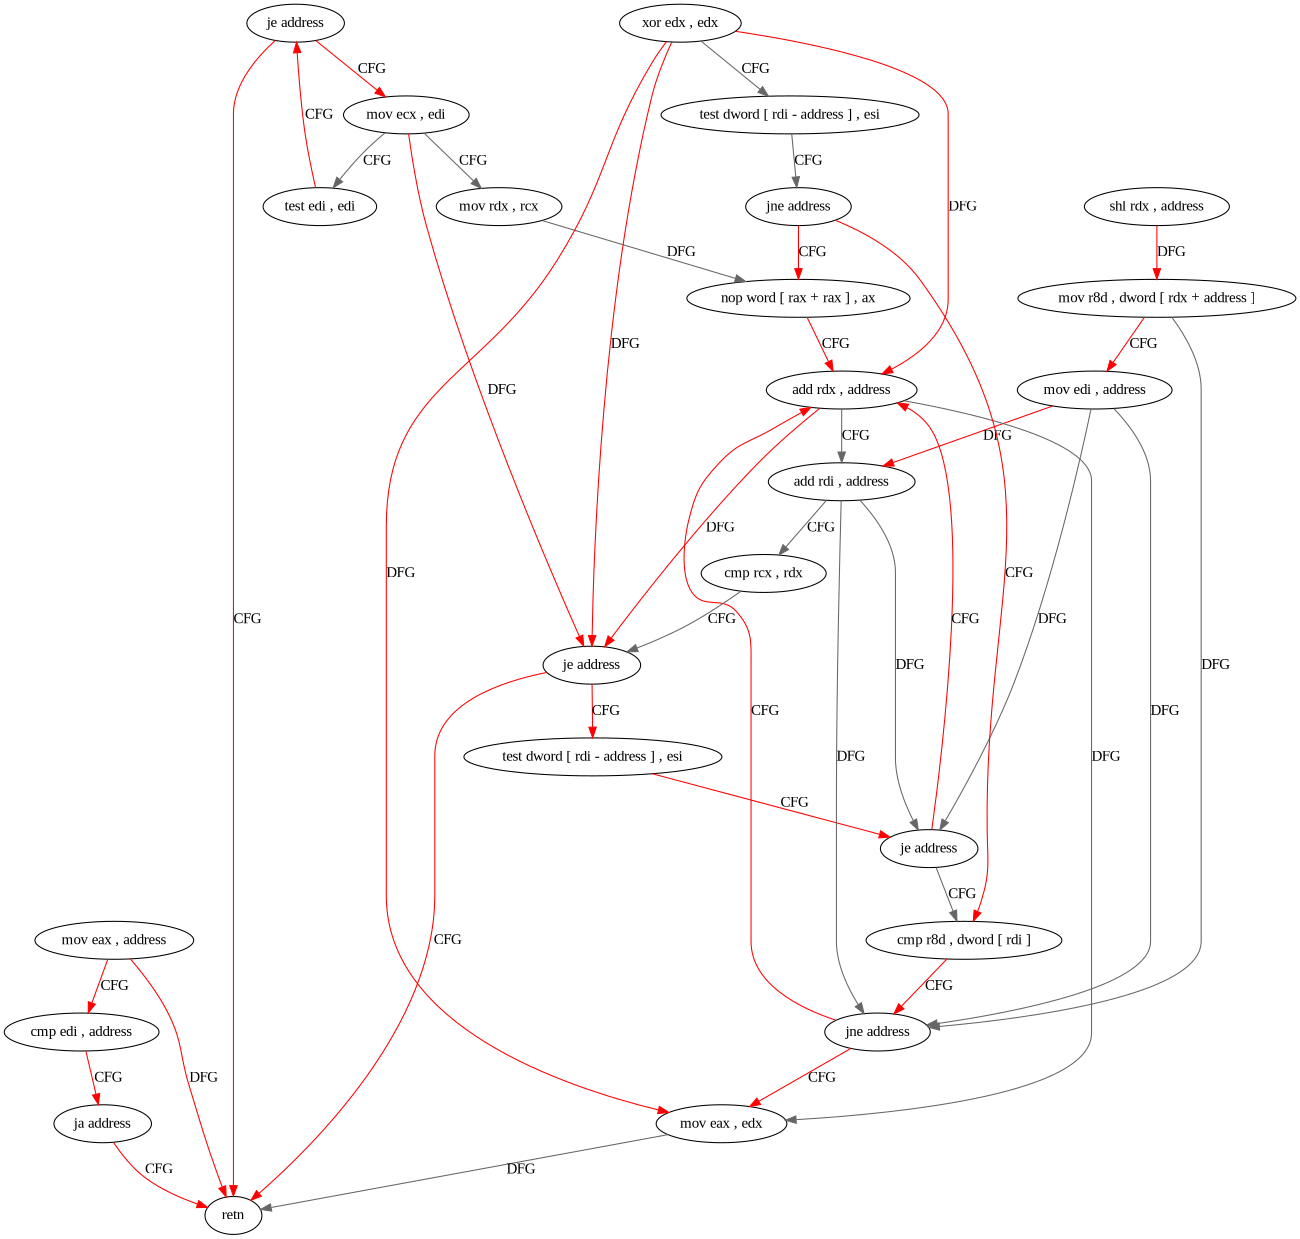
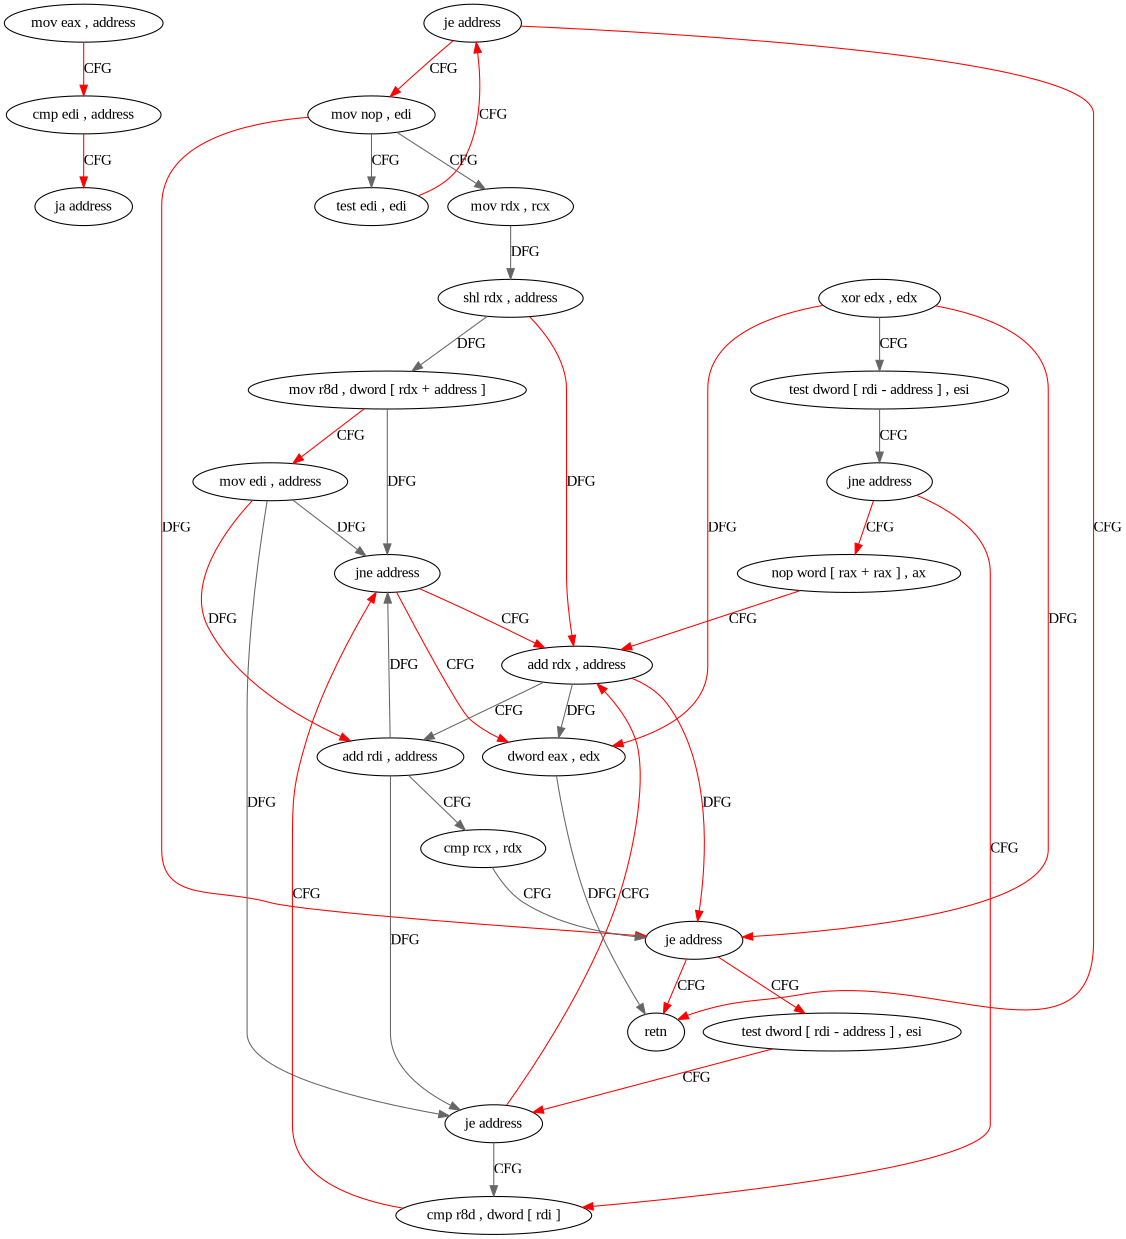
node "mov ecx , edi": label "mov ecx , edi" -> "mov nop , edi"
edge "xor edx , edx" -> "add rdx , address": now "shl rdx , address" -> "add rdx , address"
edge "shl rdx , address" -> "mov r8d , dword [ rdx + address ]": color red -> gray40
edge "mov rdx , rcx" -> "nop word [ rax + rax ] , ax": now "mov rdx , rcx" -> "shl rdx , address"
edge "mov eax , address" -> "retn": removed, label "DFG"
node "mov eax , edx": label "mov eax , edx" -> "dword eax , edx"
edge "ja address" -> "retn": removed, label "CFG"
